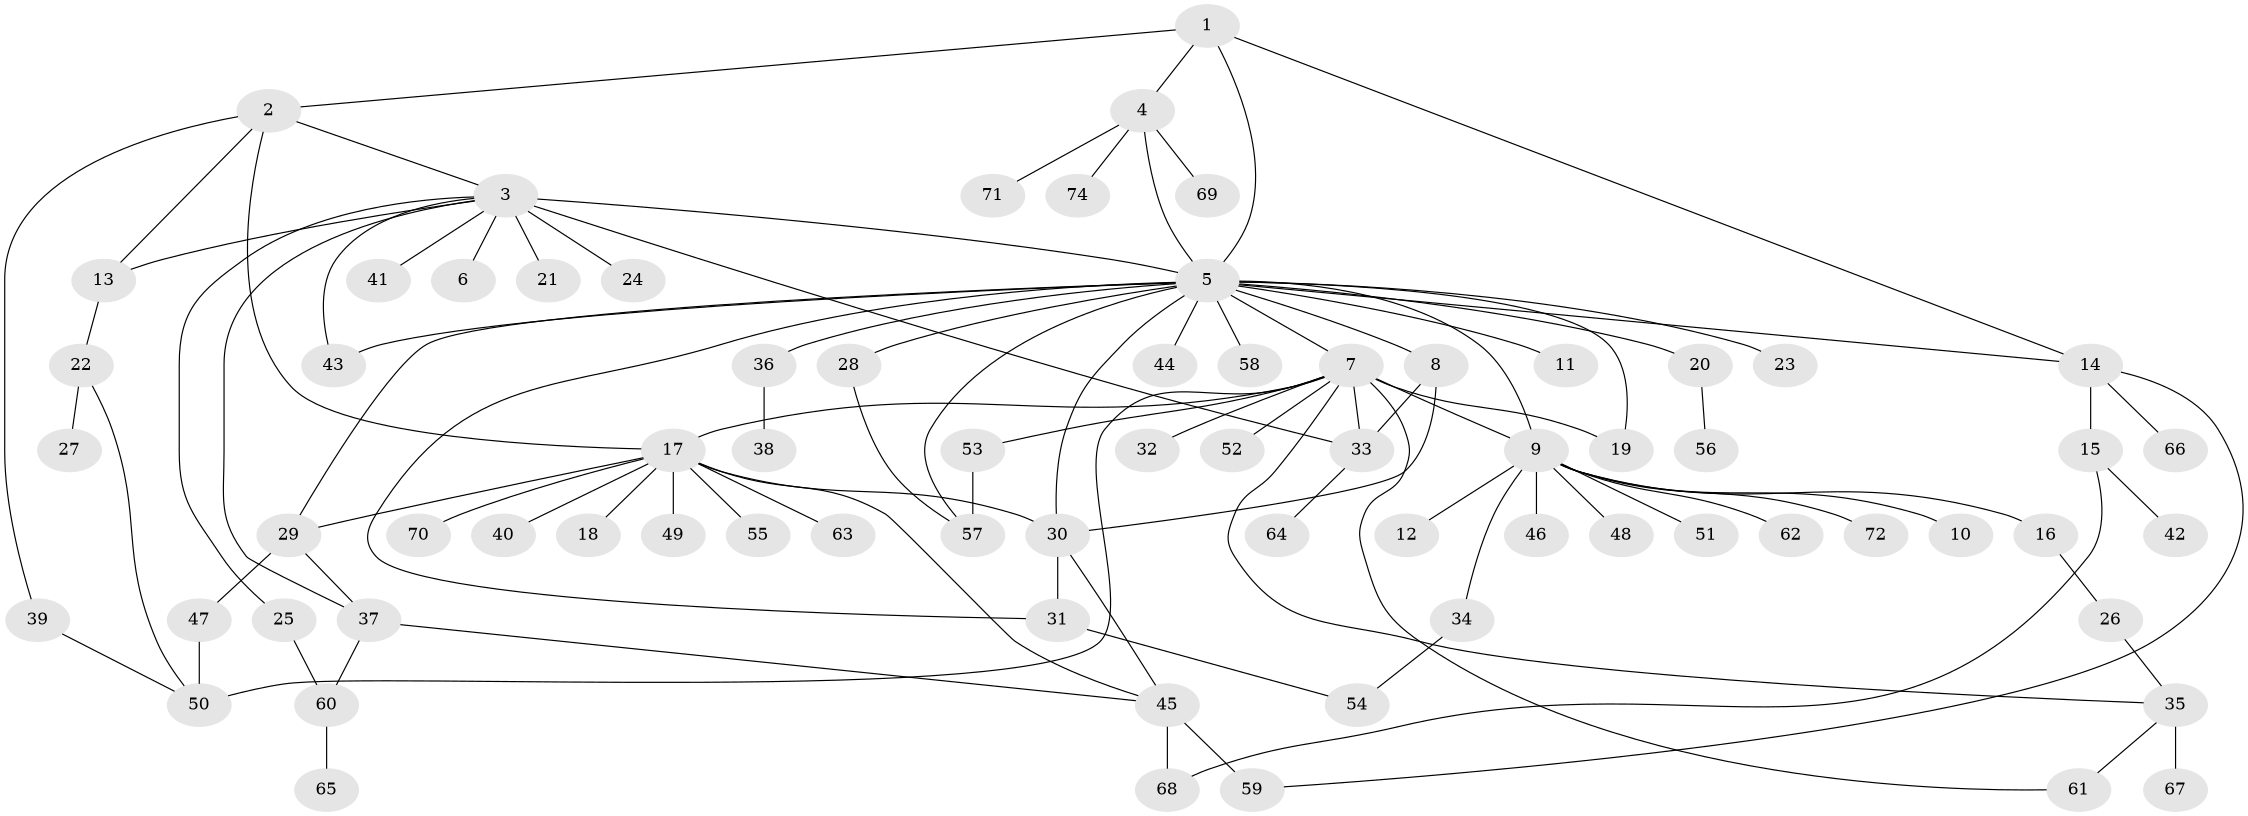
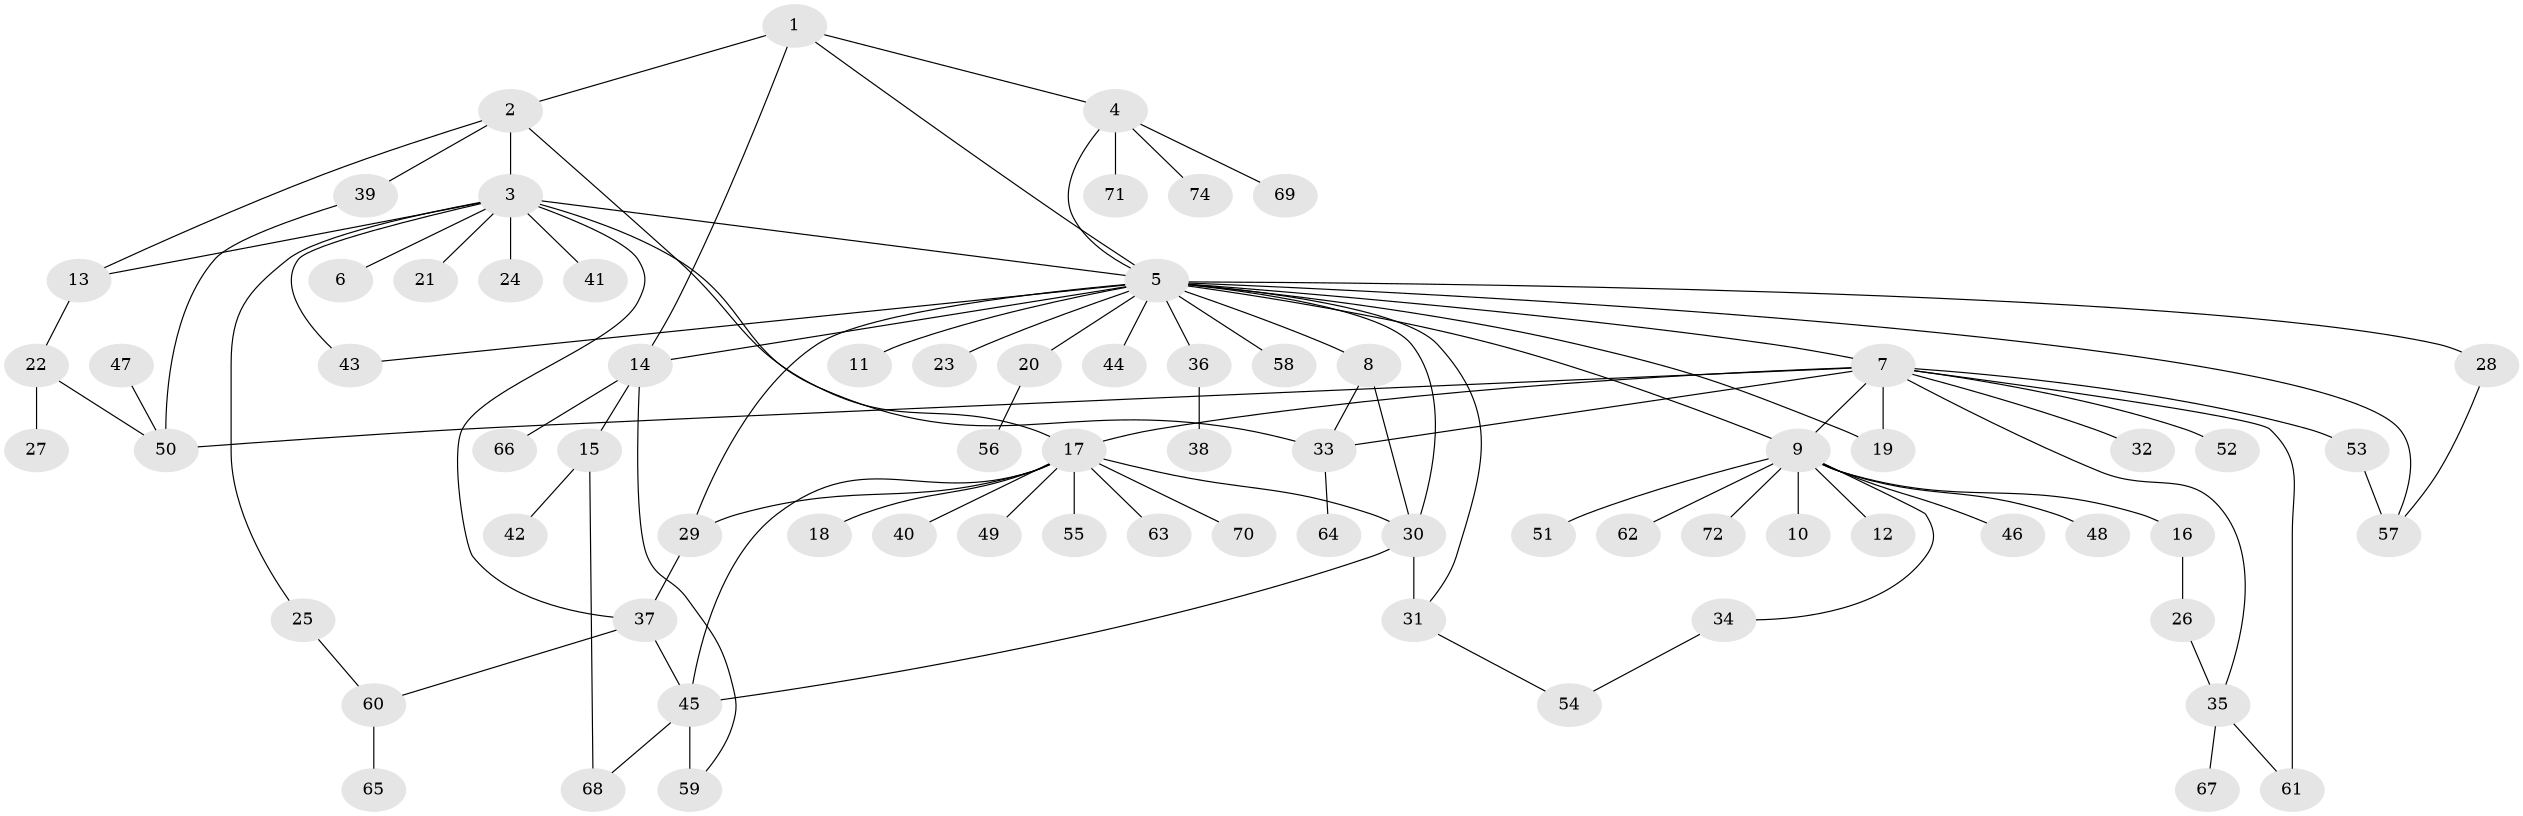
edge "29" -- "47": removed
